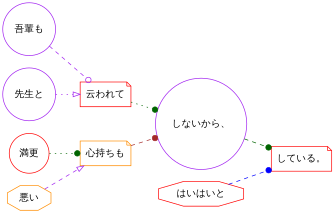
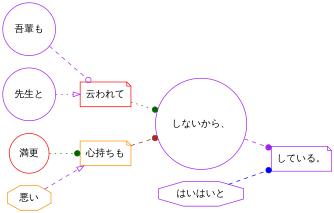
edge "しないから、" -> "している。": color darkgreen -> purple
node "している。": color red -> purple
node "はいはいと": color red -> purple
